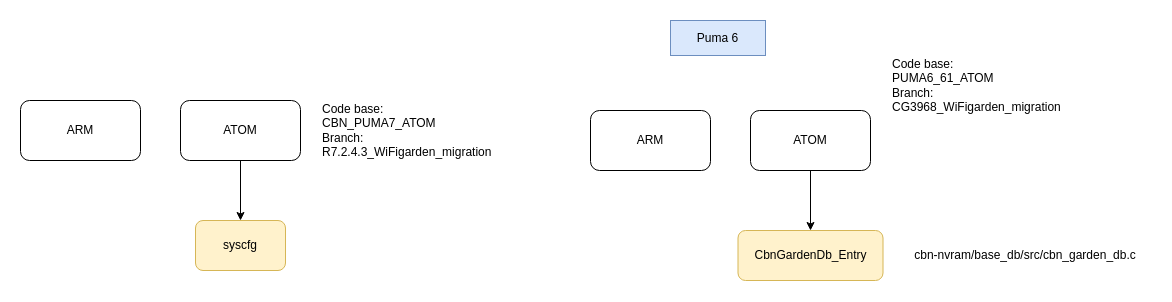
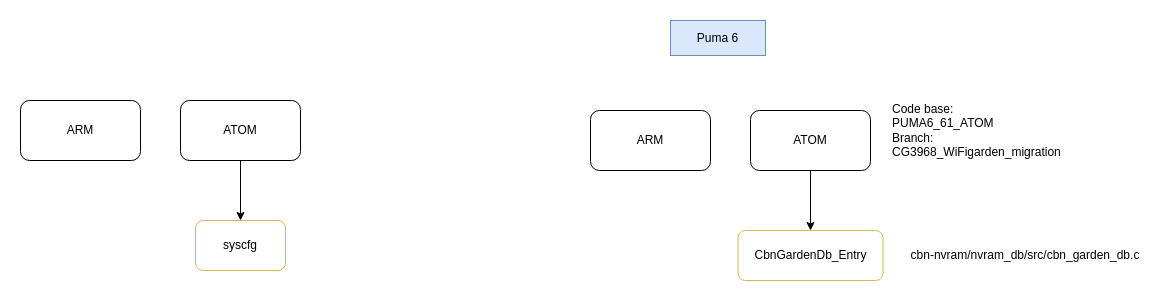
node "Code base: PUMA6_61_ATOM Branch: CG3968_WiFigarden_migration": moved (1001, 86) -> (1001, 131)
node "Code base: CBN_PUMA7_ATOM Branch: R7.2.4.3_WiFigarden_migration": removed
node "syscfg": fillcolor #fff2cc -> #ffffff
node "CbnGardenDb_Entry": fillcolor #fff2cc -> #ffffff
node "cbn-nvram/base_db/src/cbn_garden_db.c": label "cbn-nvram/base_db/src/cbn_garden_db.c" -> "cbn-nvram/nvram_db/src/cbn_garden_db.c"
